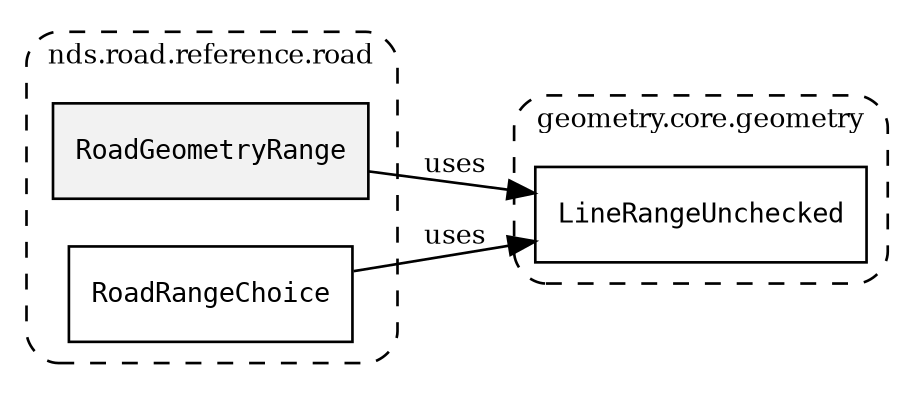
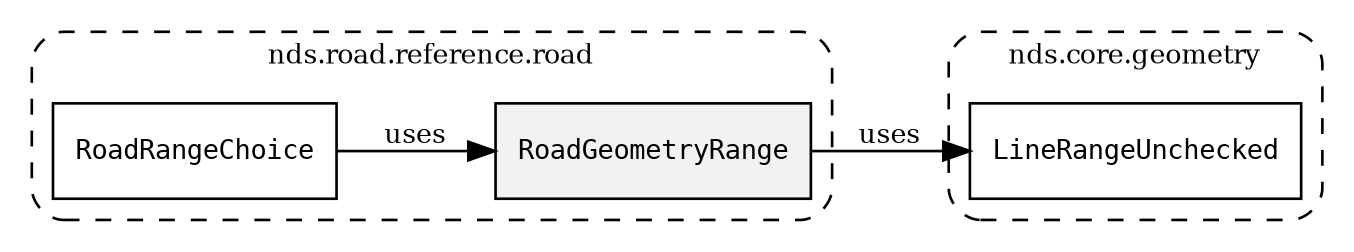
cluster "geometry.core.geometry": label "geometry.core.geometry" -> "nds.core.geometry"
edge "RoadRangeChoice" -> "LineRangeUnchecked": now "RoadRangeChoice" -> "RoadGeometryRange"
